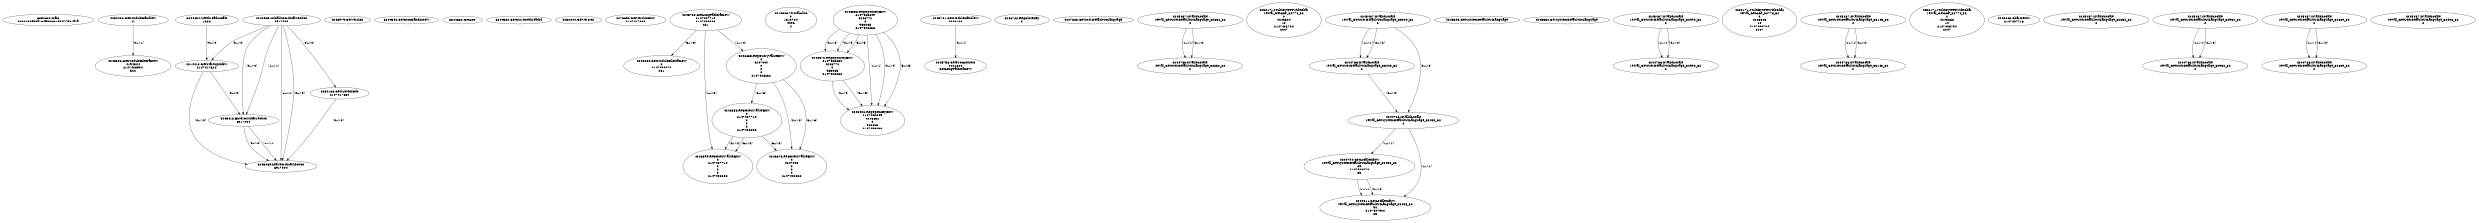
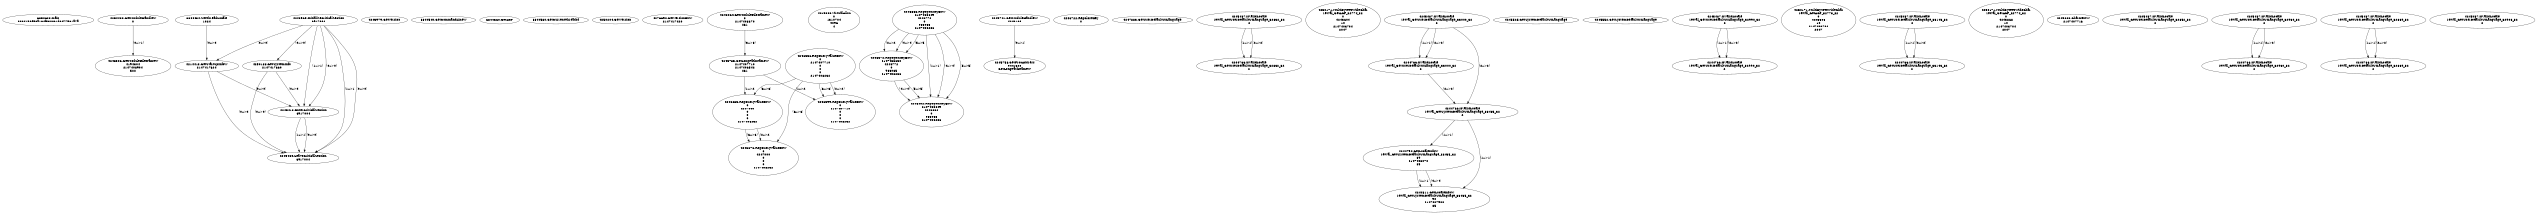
edge "4245785.GetLongPathNameW 2147407710 2147406542 261" -> "4248064.GetModuleFileNameW 0 2147408370 261": reversed
edge "4250188.GetSystemInfo 2147417660" -> "4245418.EnterCriticalSection 6917004": added, label "(0-->0)"
edge "4246635.RegQueryValueExW 0 4247000 0 0 0 2147408232" -> "4246556.RegQueryValueExW 0 2147407710 0 0 0 2147408232": reversed
